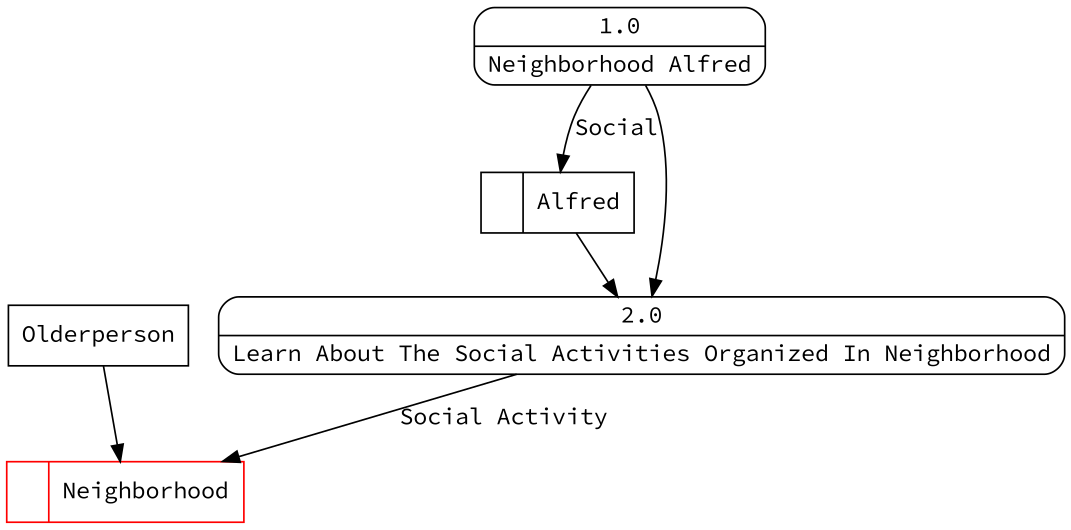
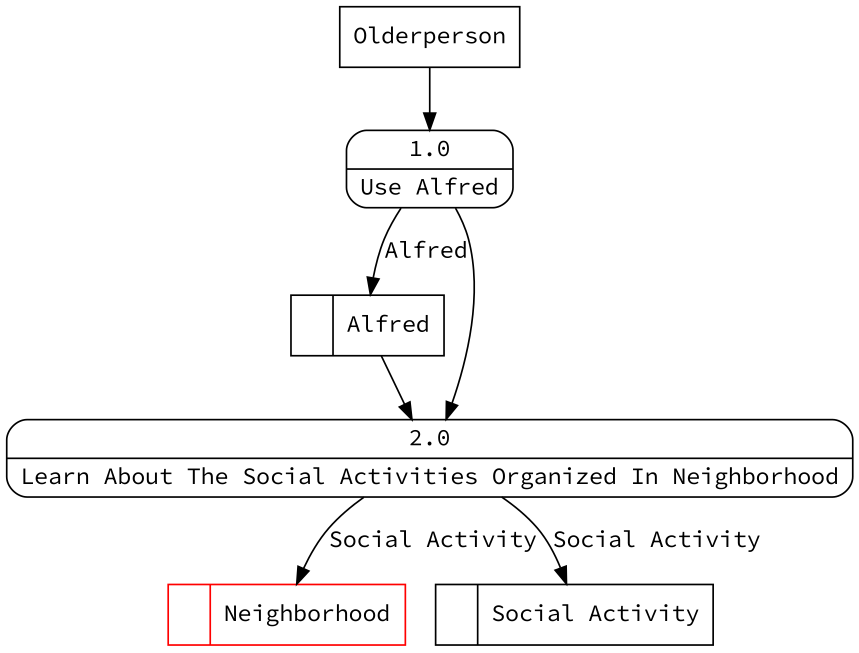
node "1.0": text "Neighborhood Alfred" -> "Use Alfred"
edge "1.0" -> "Alfred": label "Social" -> "Alfred"
edge "Olderperson" -> "Neighborhood": now "Olderperson" -> "1.0"
node "Social Activity": added
